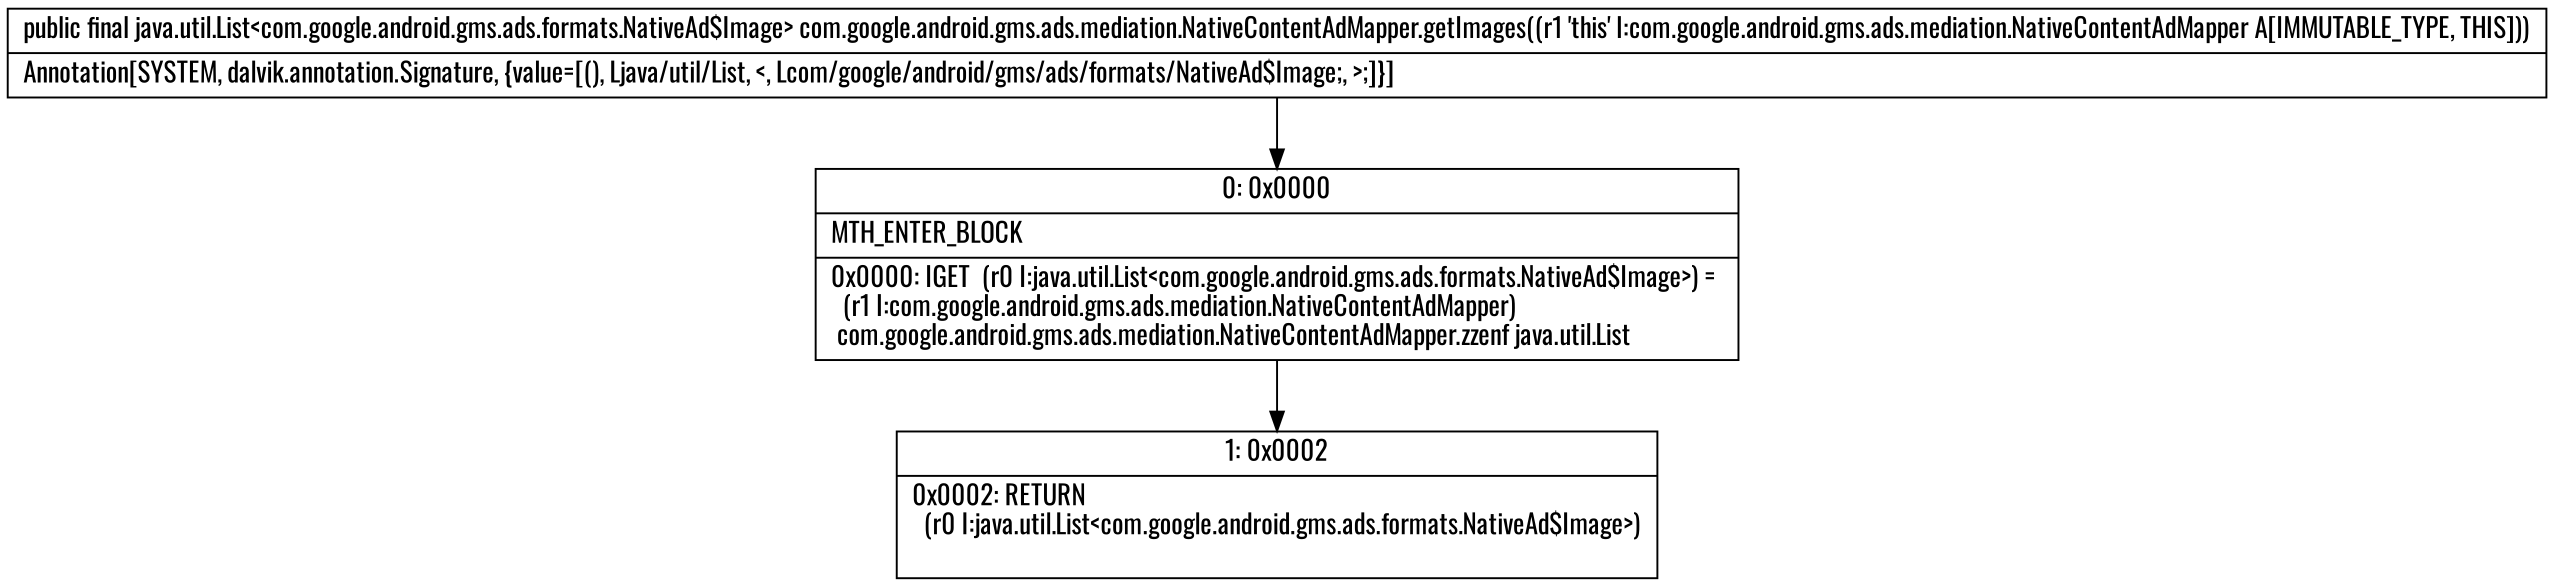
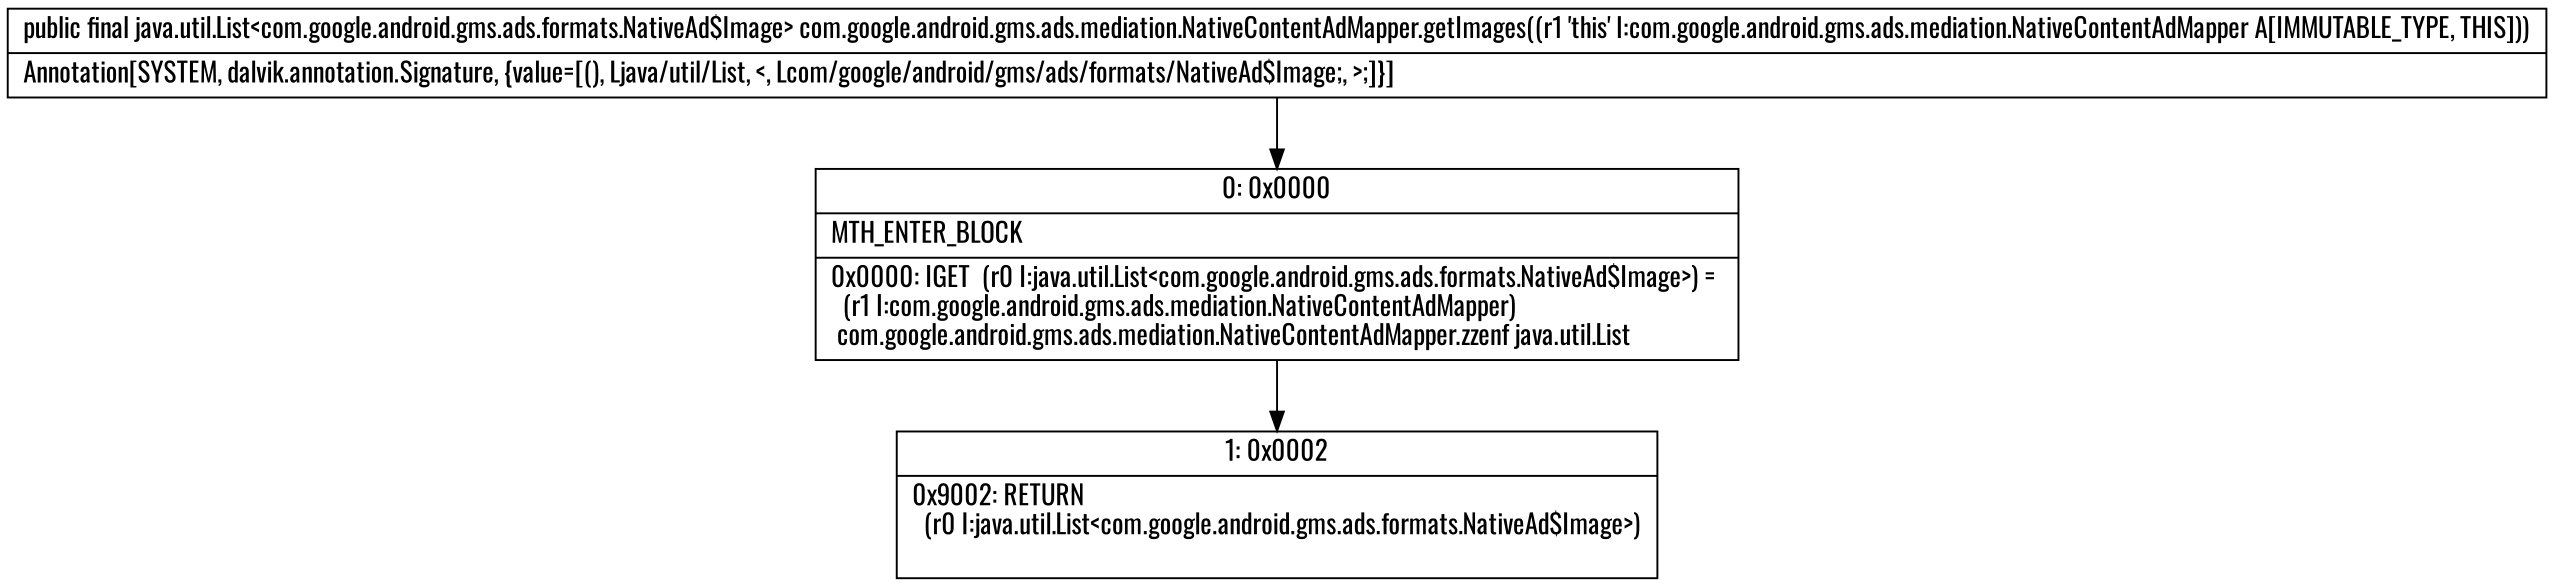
node "1: 0x0002": text "0x0002: RETURN" -> "0x9002: RETURN"
